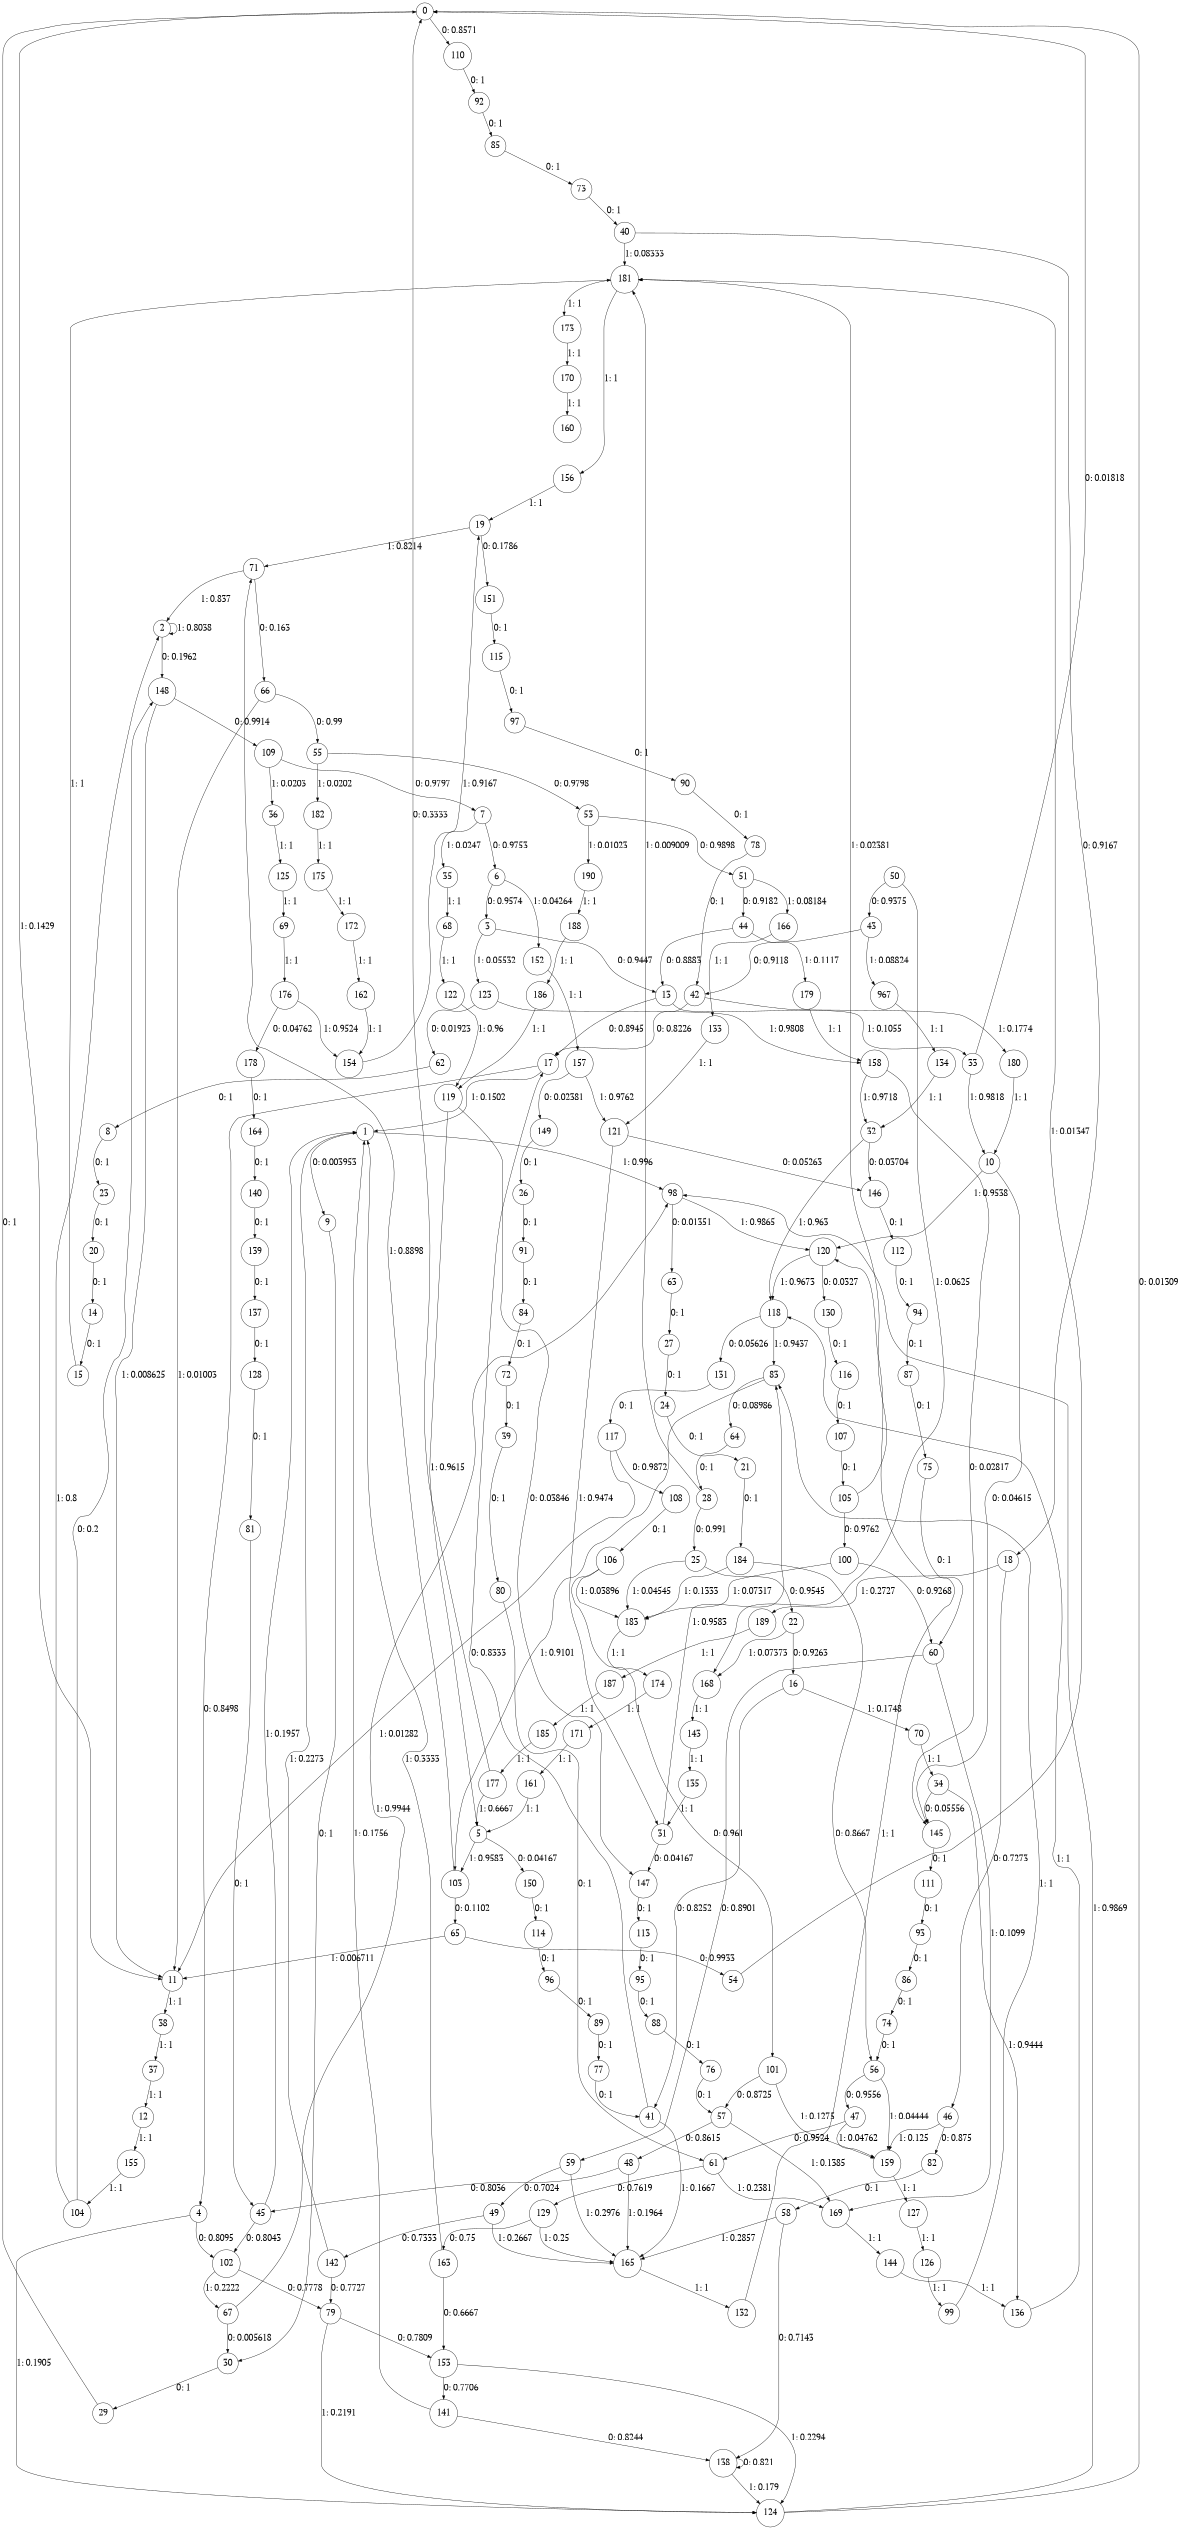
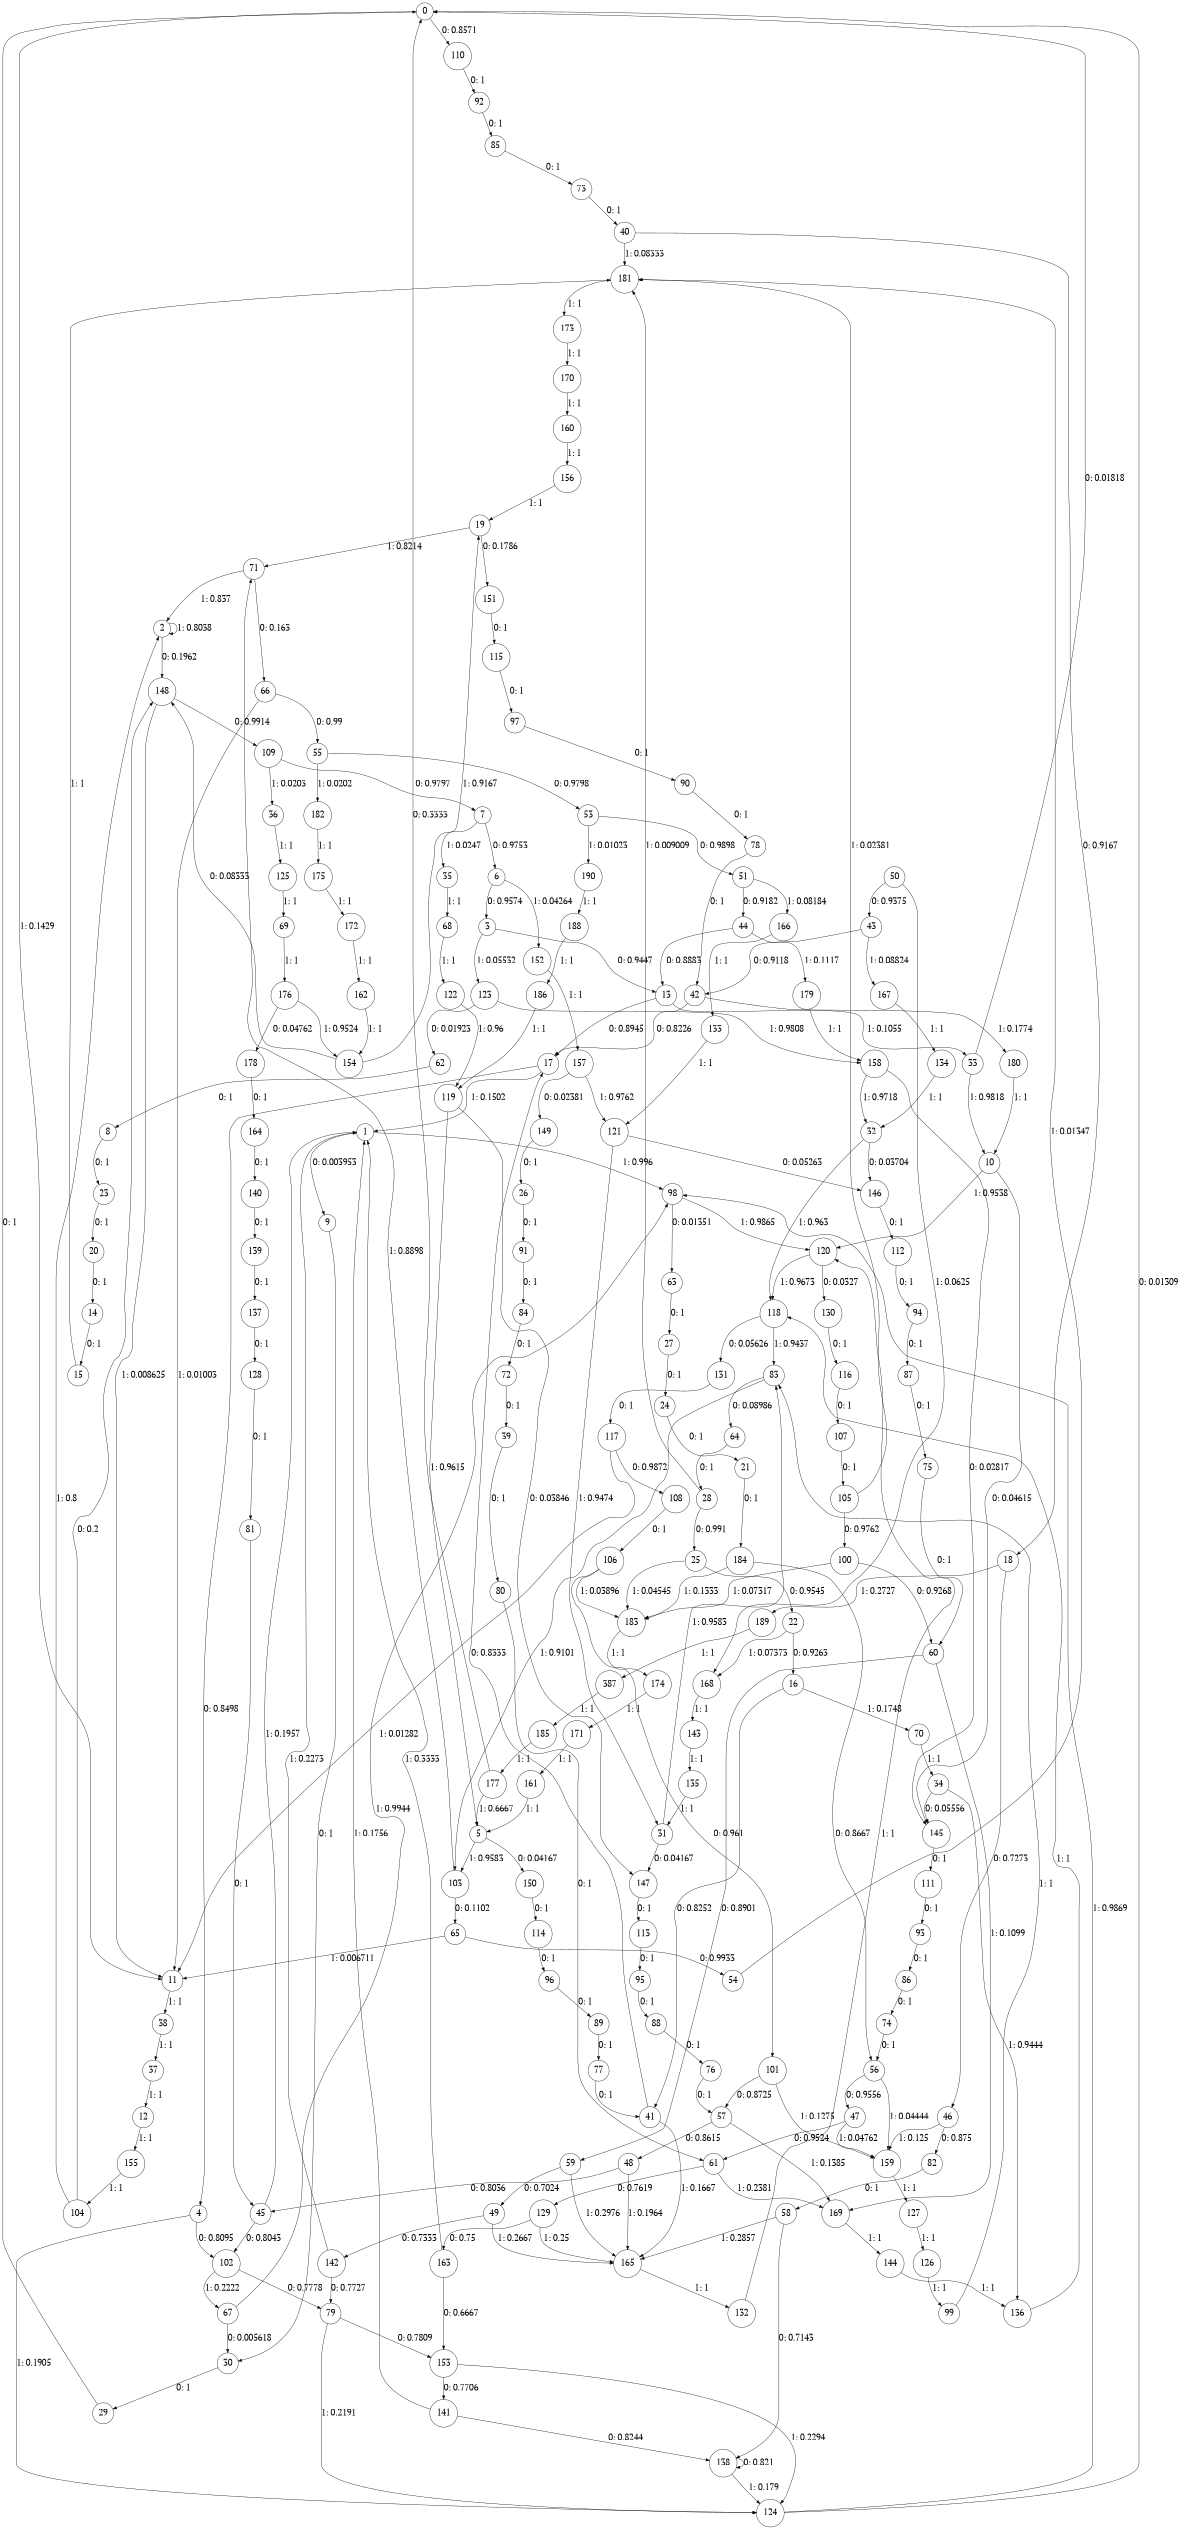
edge "181" -> "156": now "160" -> "156"
edge "154" -> "148": added, label "0: 0.08333"
node "967": label "967" -> "167"
node "187": label "187" -> "387"
